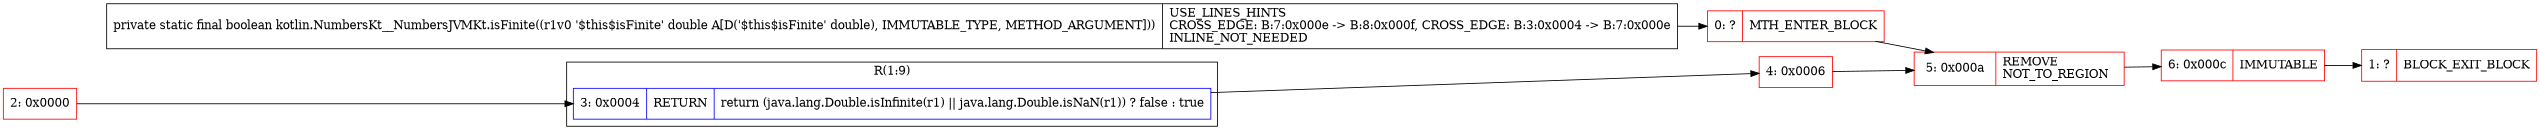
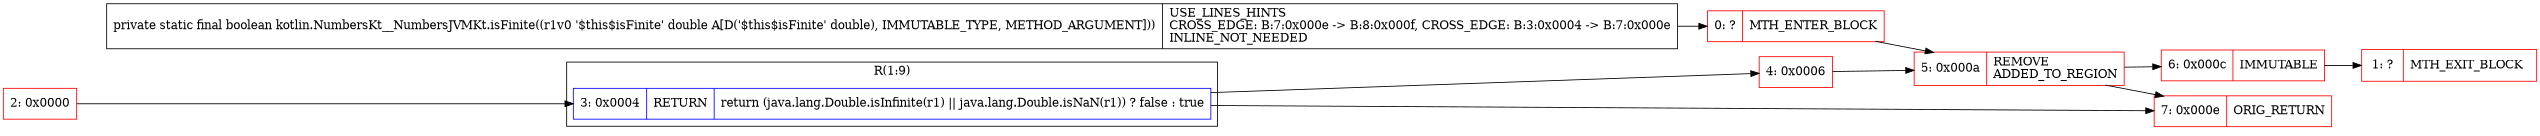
node "1: ?": text "BLOCK_EXIT_BLOCK" -> "MTH_EXIT_BLOCK"
node "5: 0x000a": text "NOT_TO_REGION" -> "ADDED_TO_REGION"
node "7: 0x000e": added
